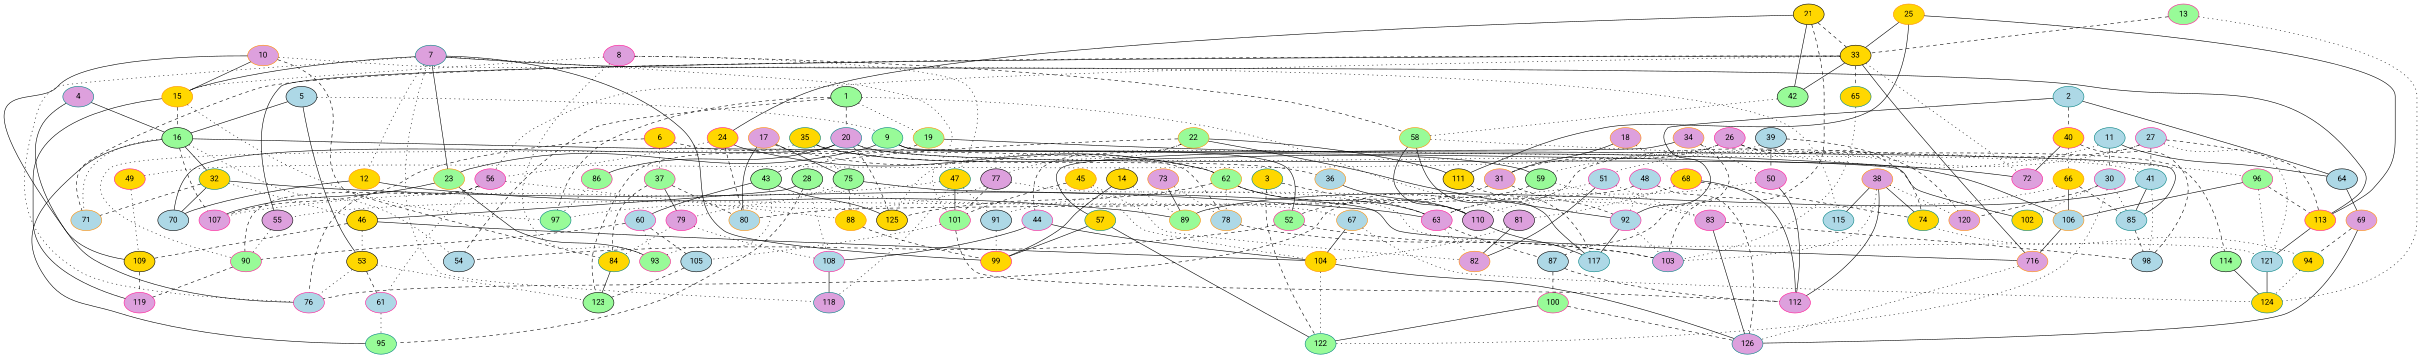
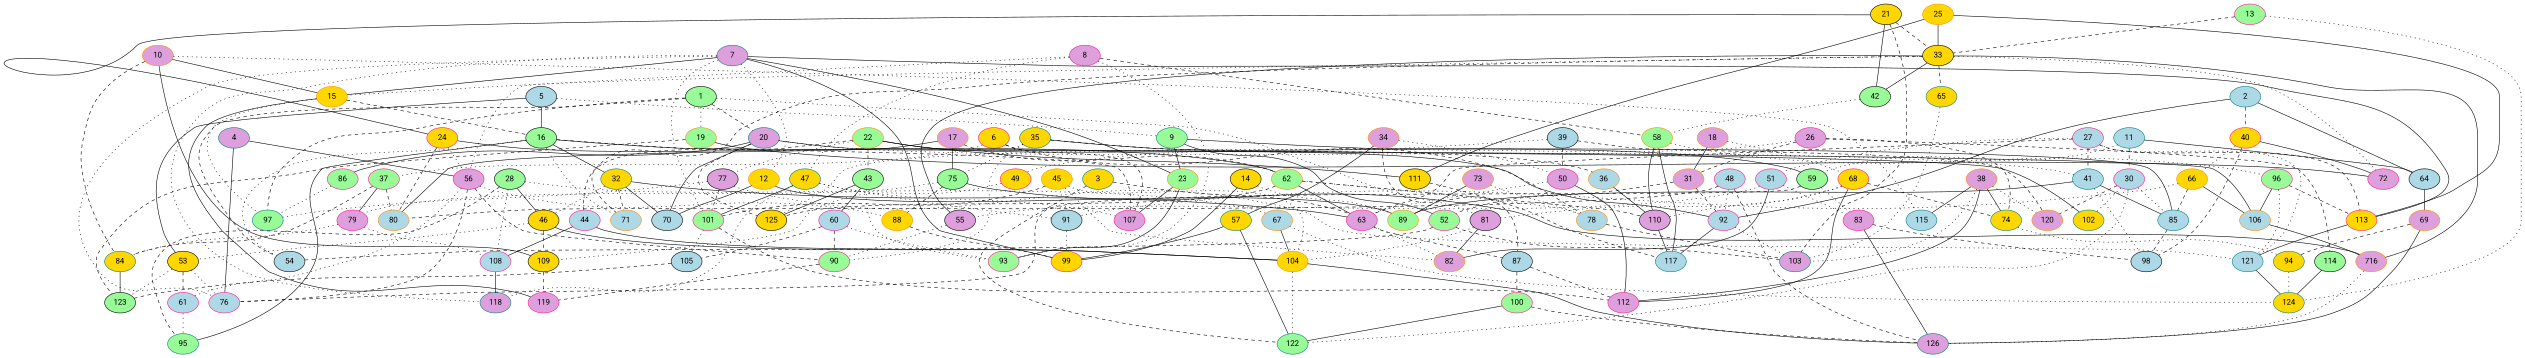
edge "4" -- "16": now "4" -- "56"
